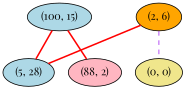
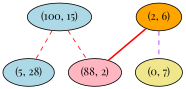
edge "(2, 6)" -- "(5, 28)": now "(2, 6)" -- "(88, 2)"
edge "(100, 15)" -- "(5, 28)": style bold -> dashed
edge "(100, 15)" -- "(88, 2)": style bold -> dashed
node "(0, 0)": label "(0, 0)" -> "(0, 7)"
